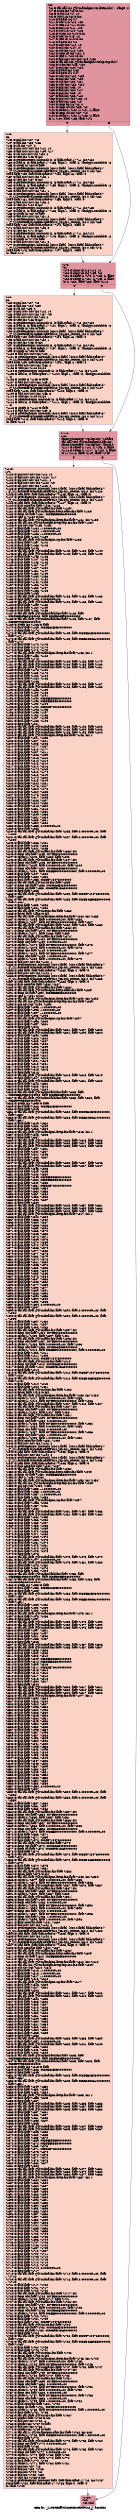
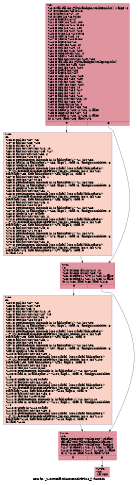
node "%119:": removed
